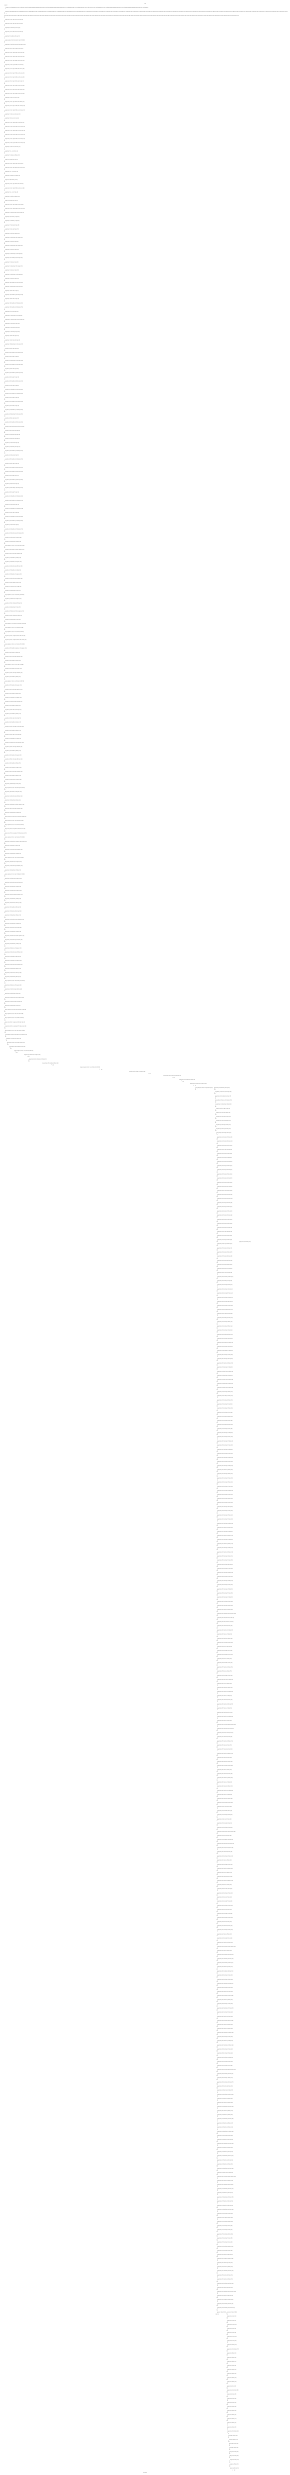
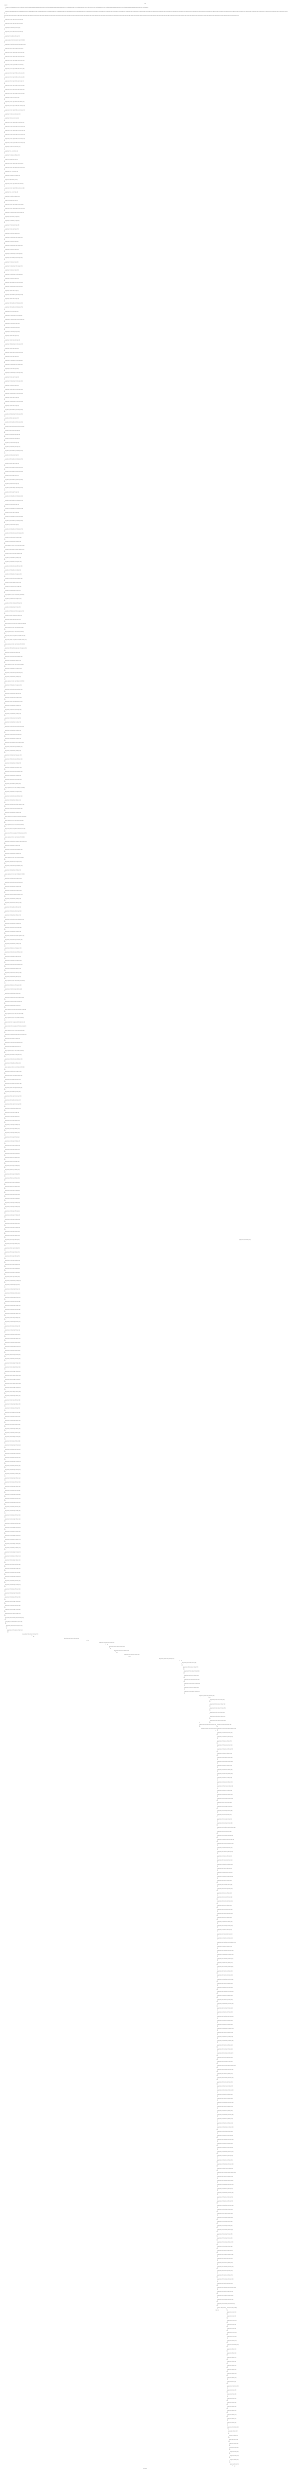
edge "l264" -> "l266": now "l265" -> "l266"
edge "l420" -> "l421": now "l420" -> "l423"
